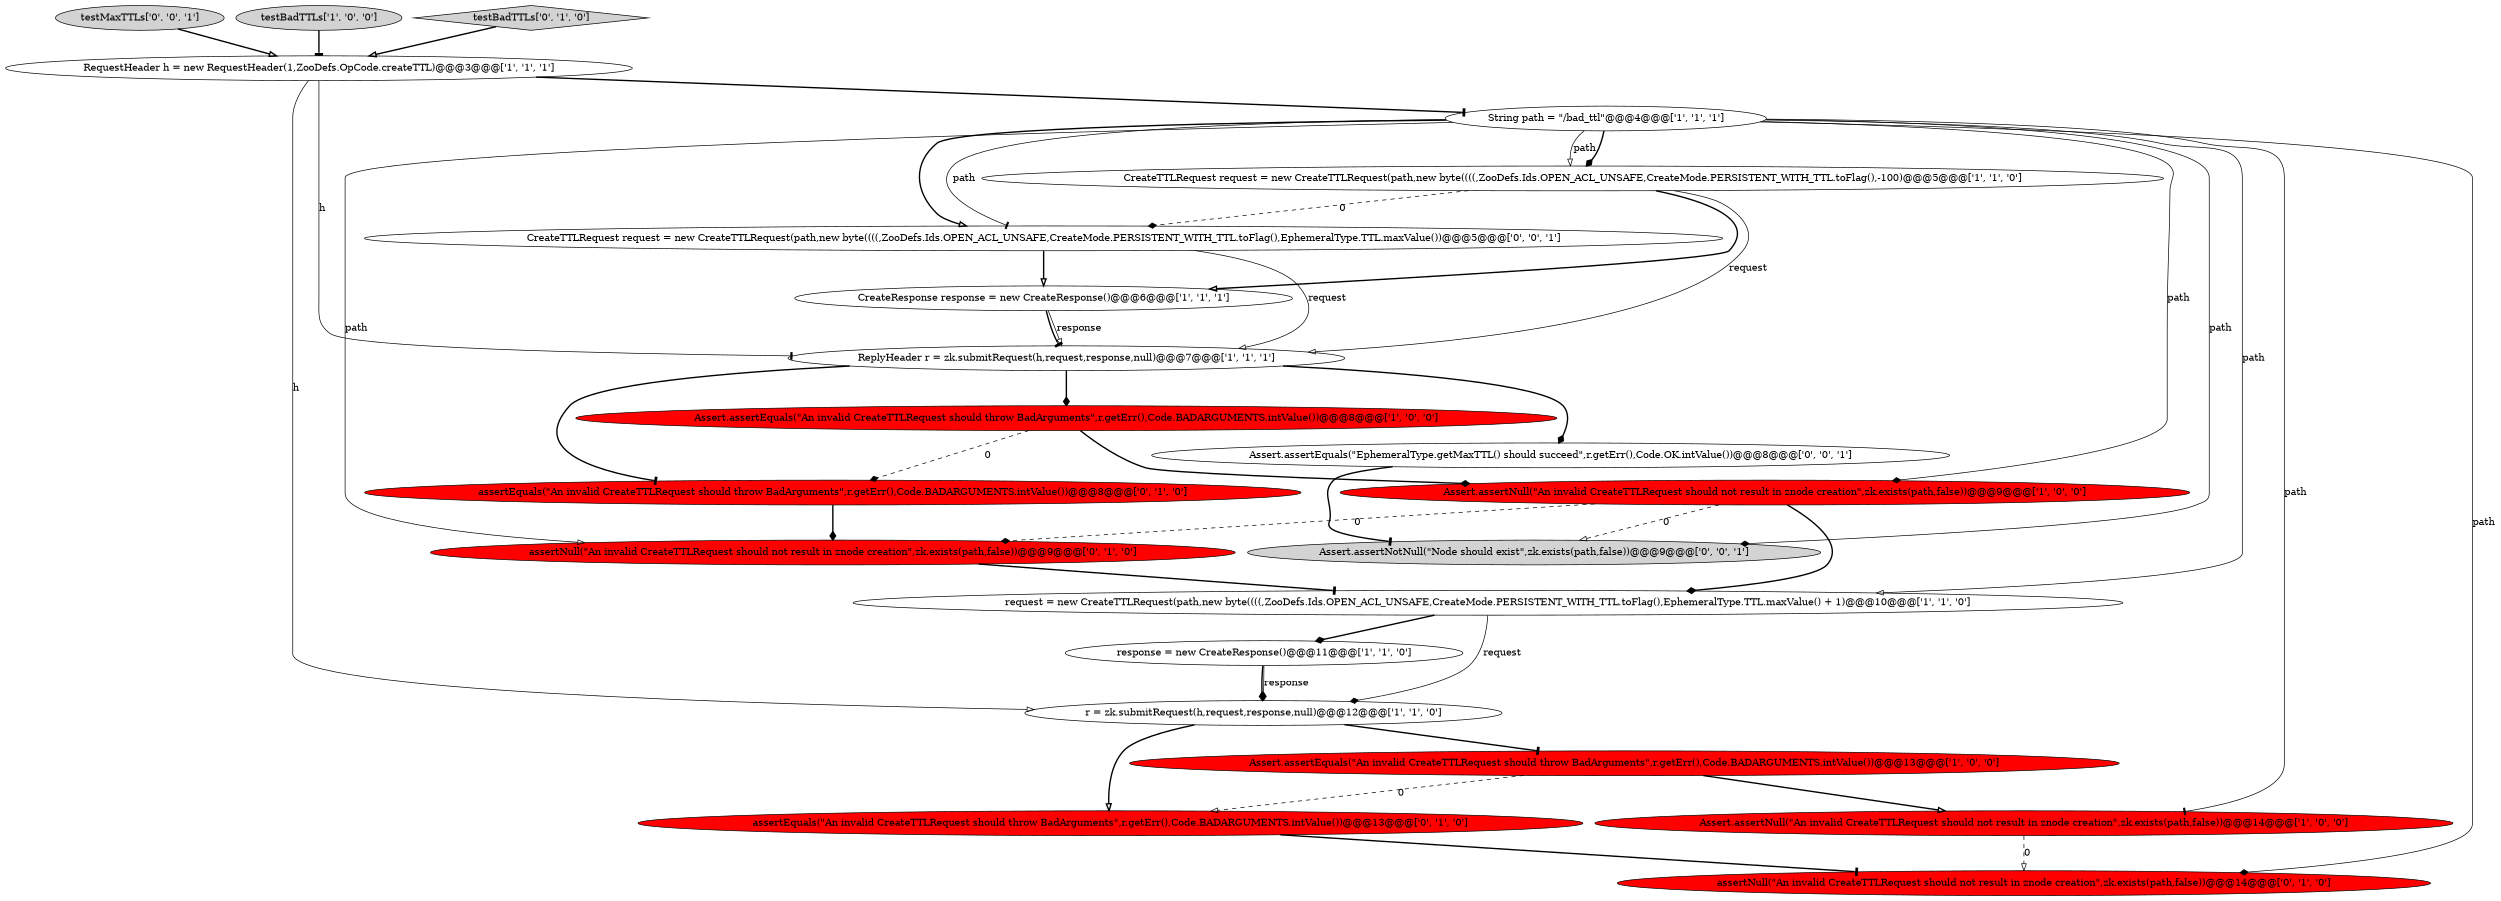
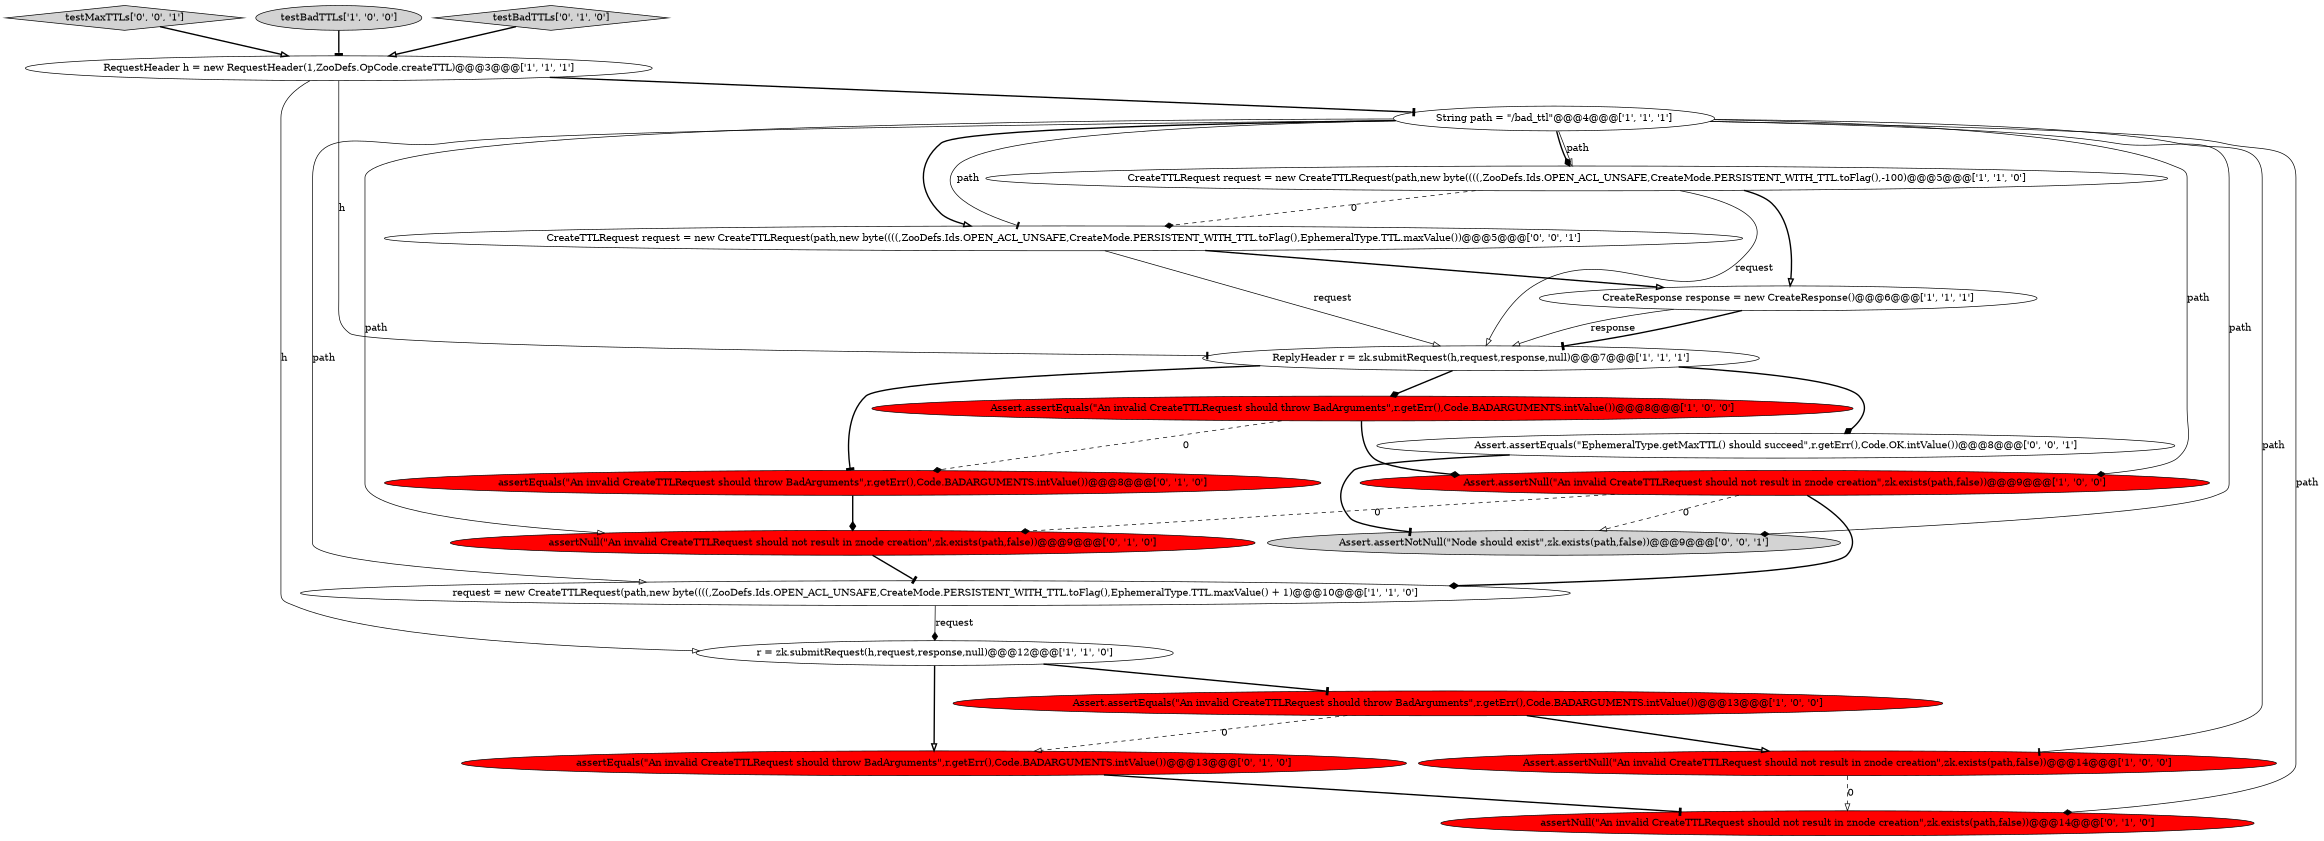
node "testMaxTTLs['0', '0', '1']": shape ellipse -> diamond
node "response = new CreateResponse()@@@11@@@['1', '1', '0']": removed
